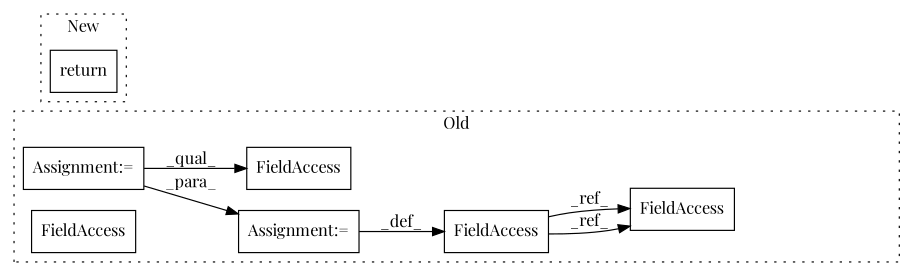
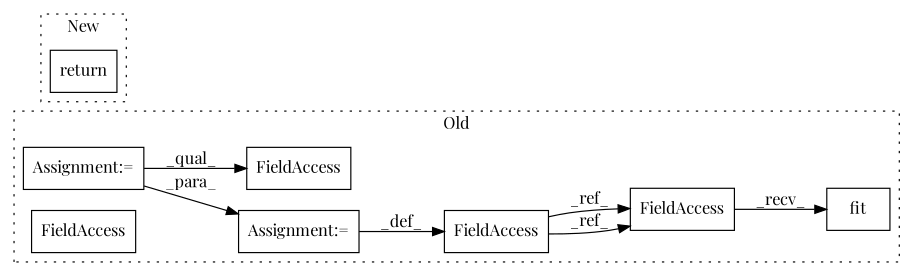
node "fit": added
